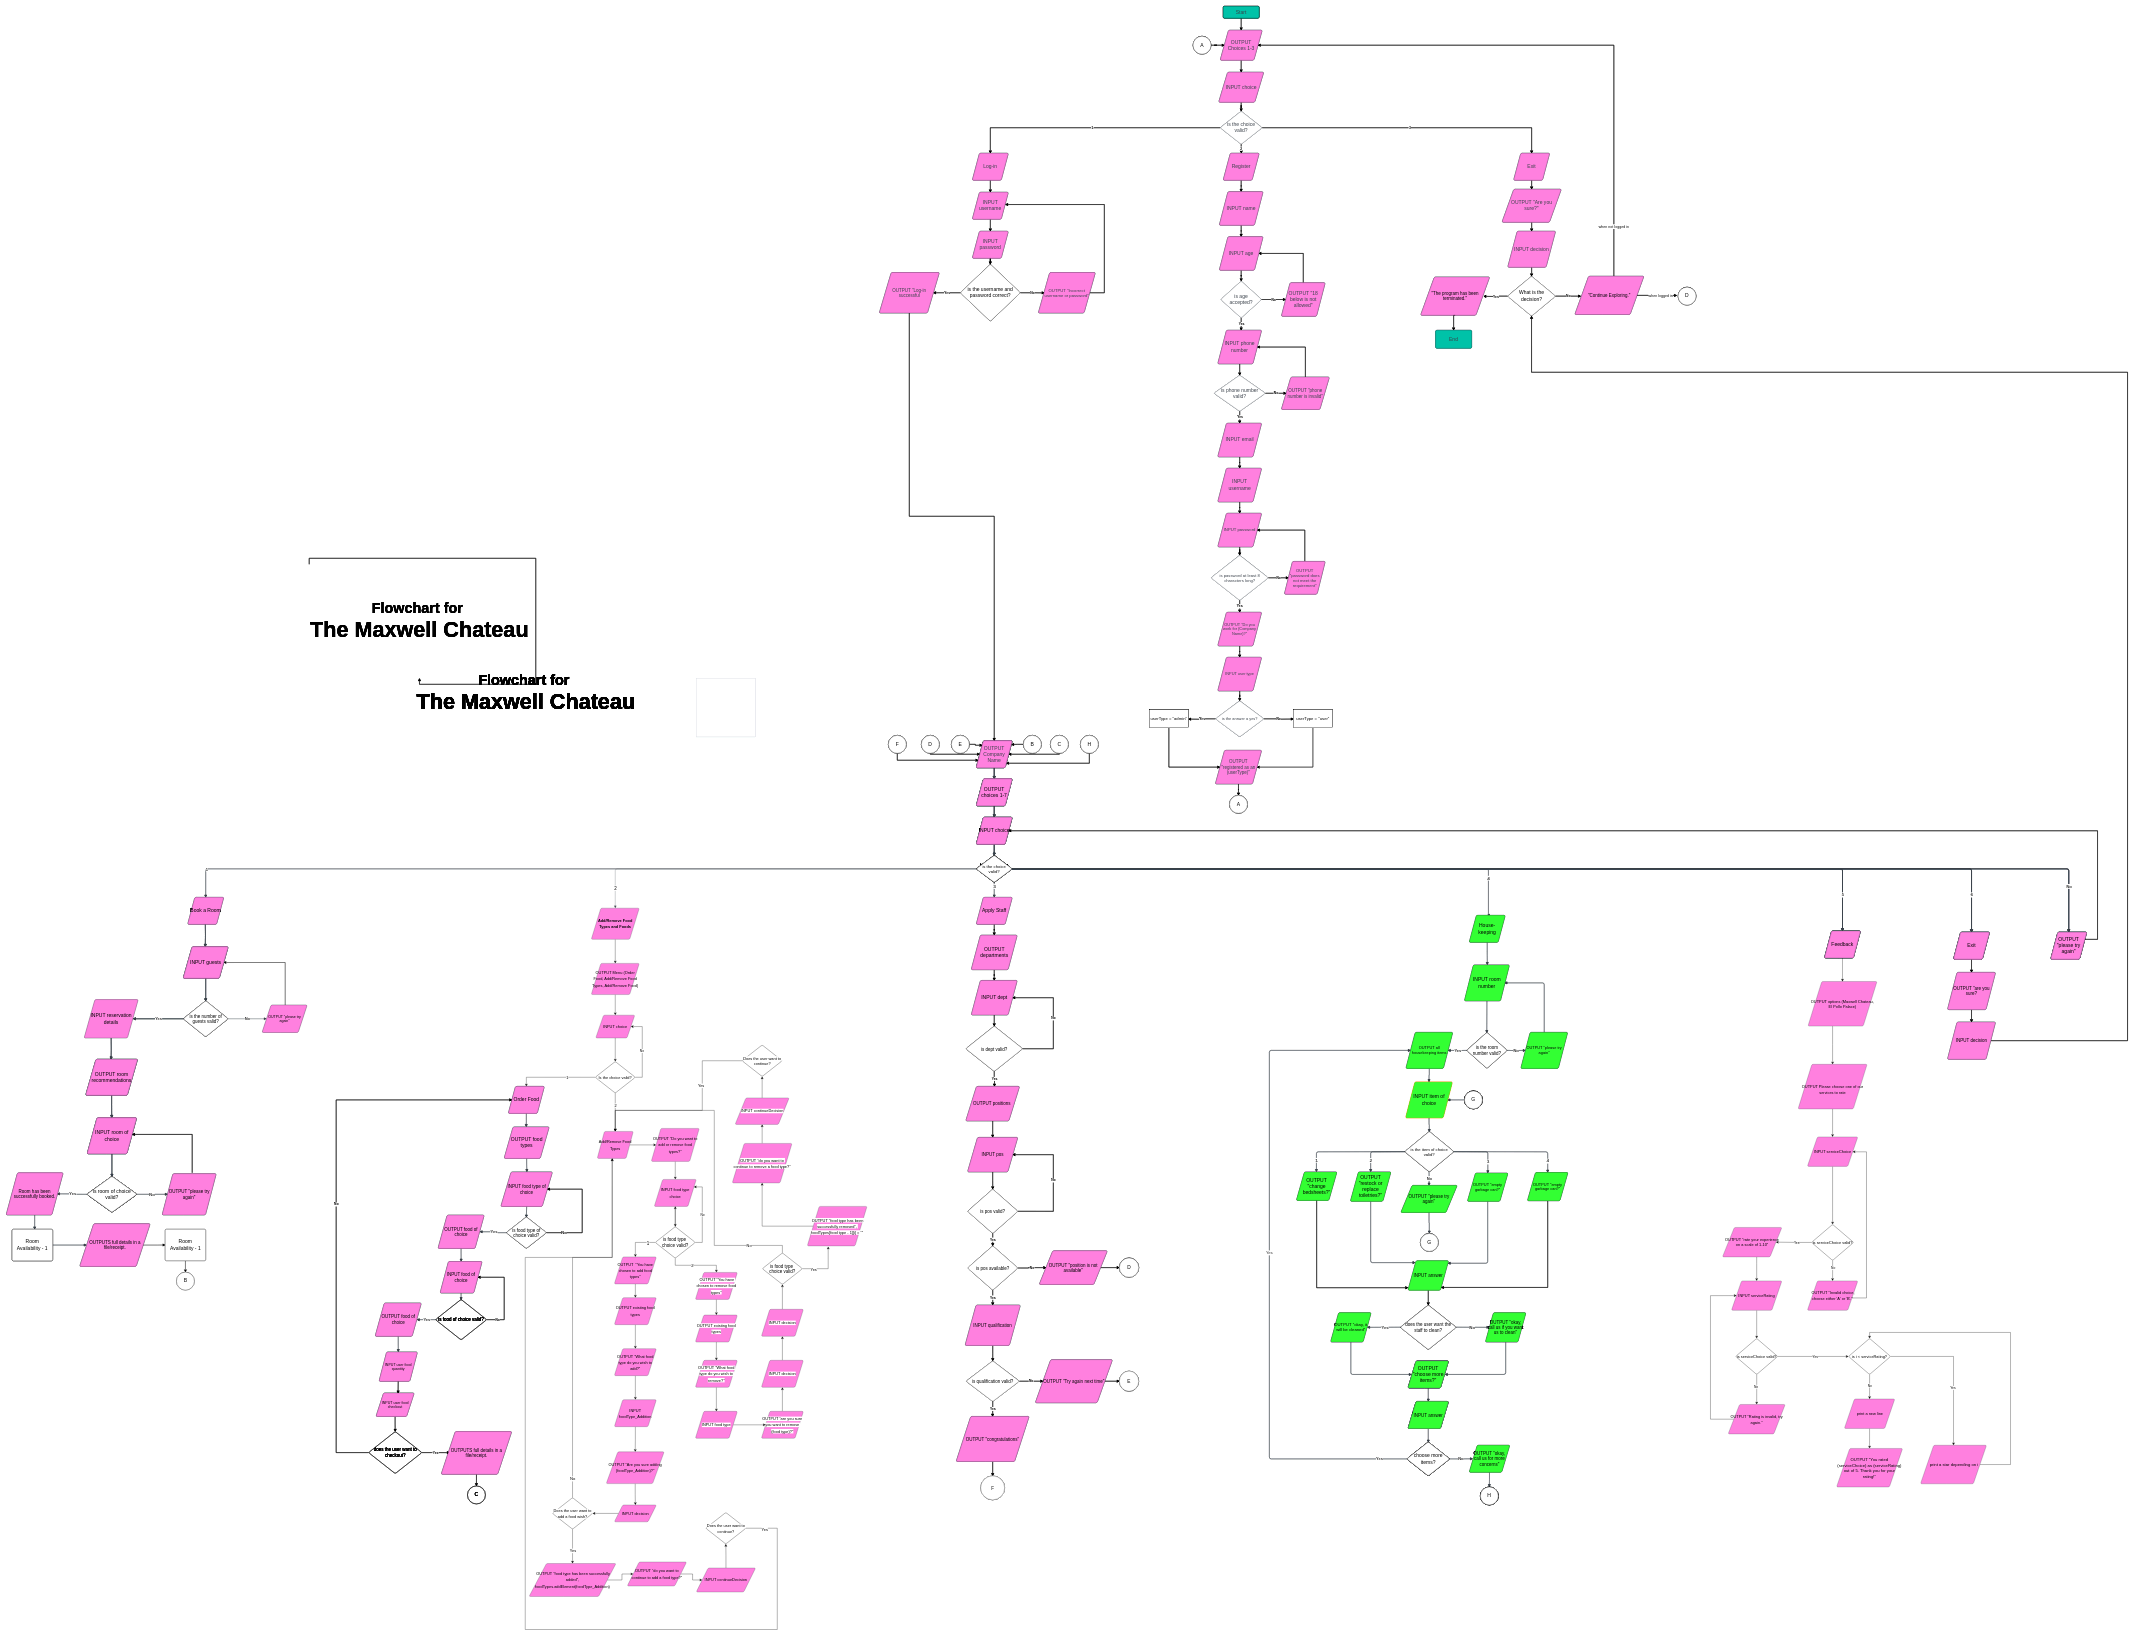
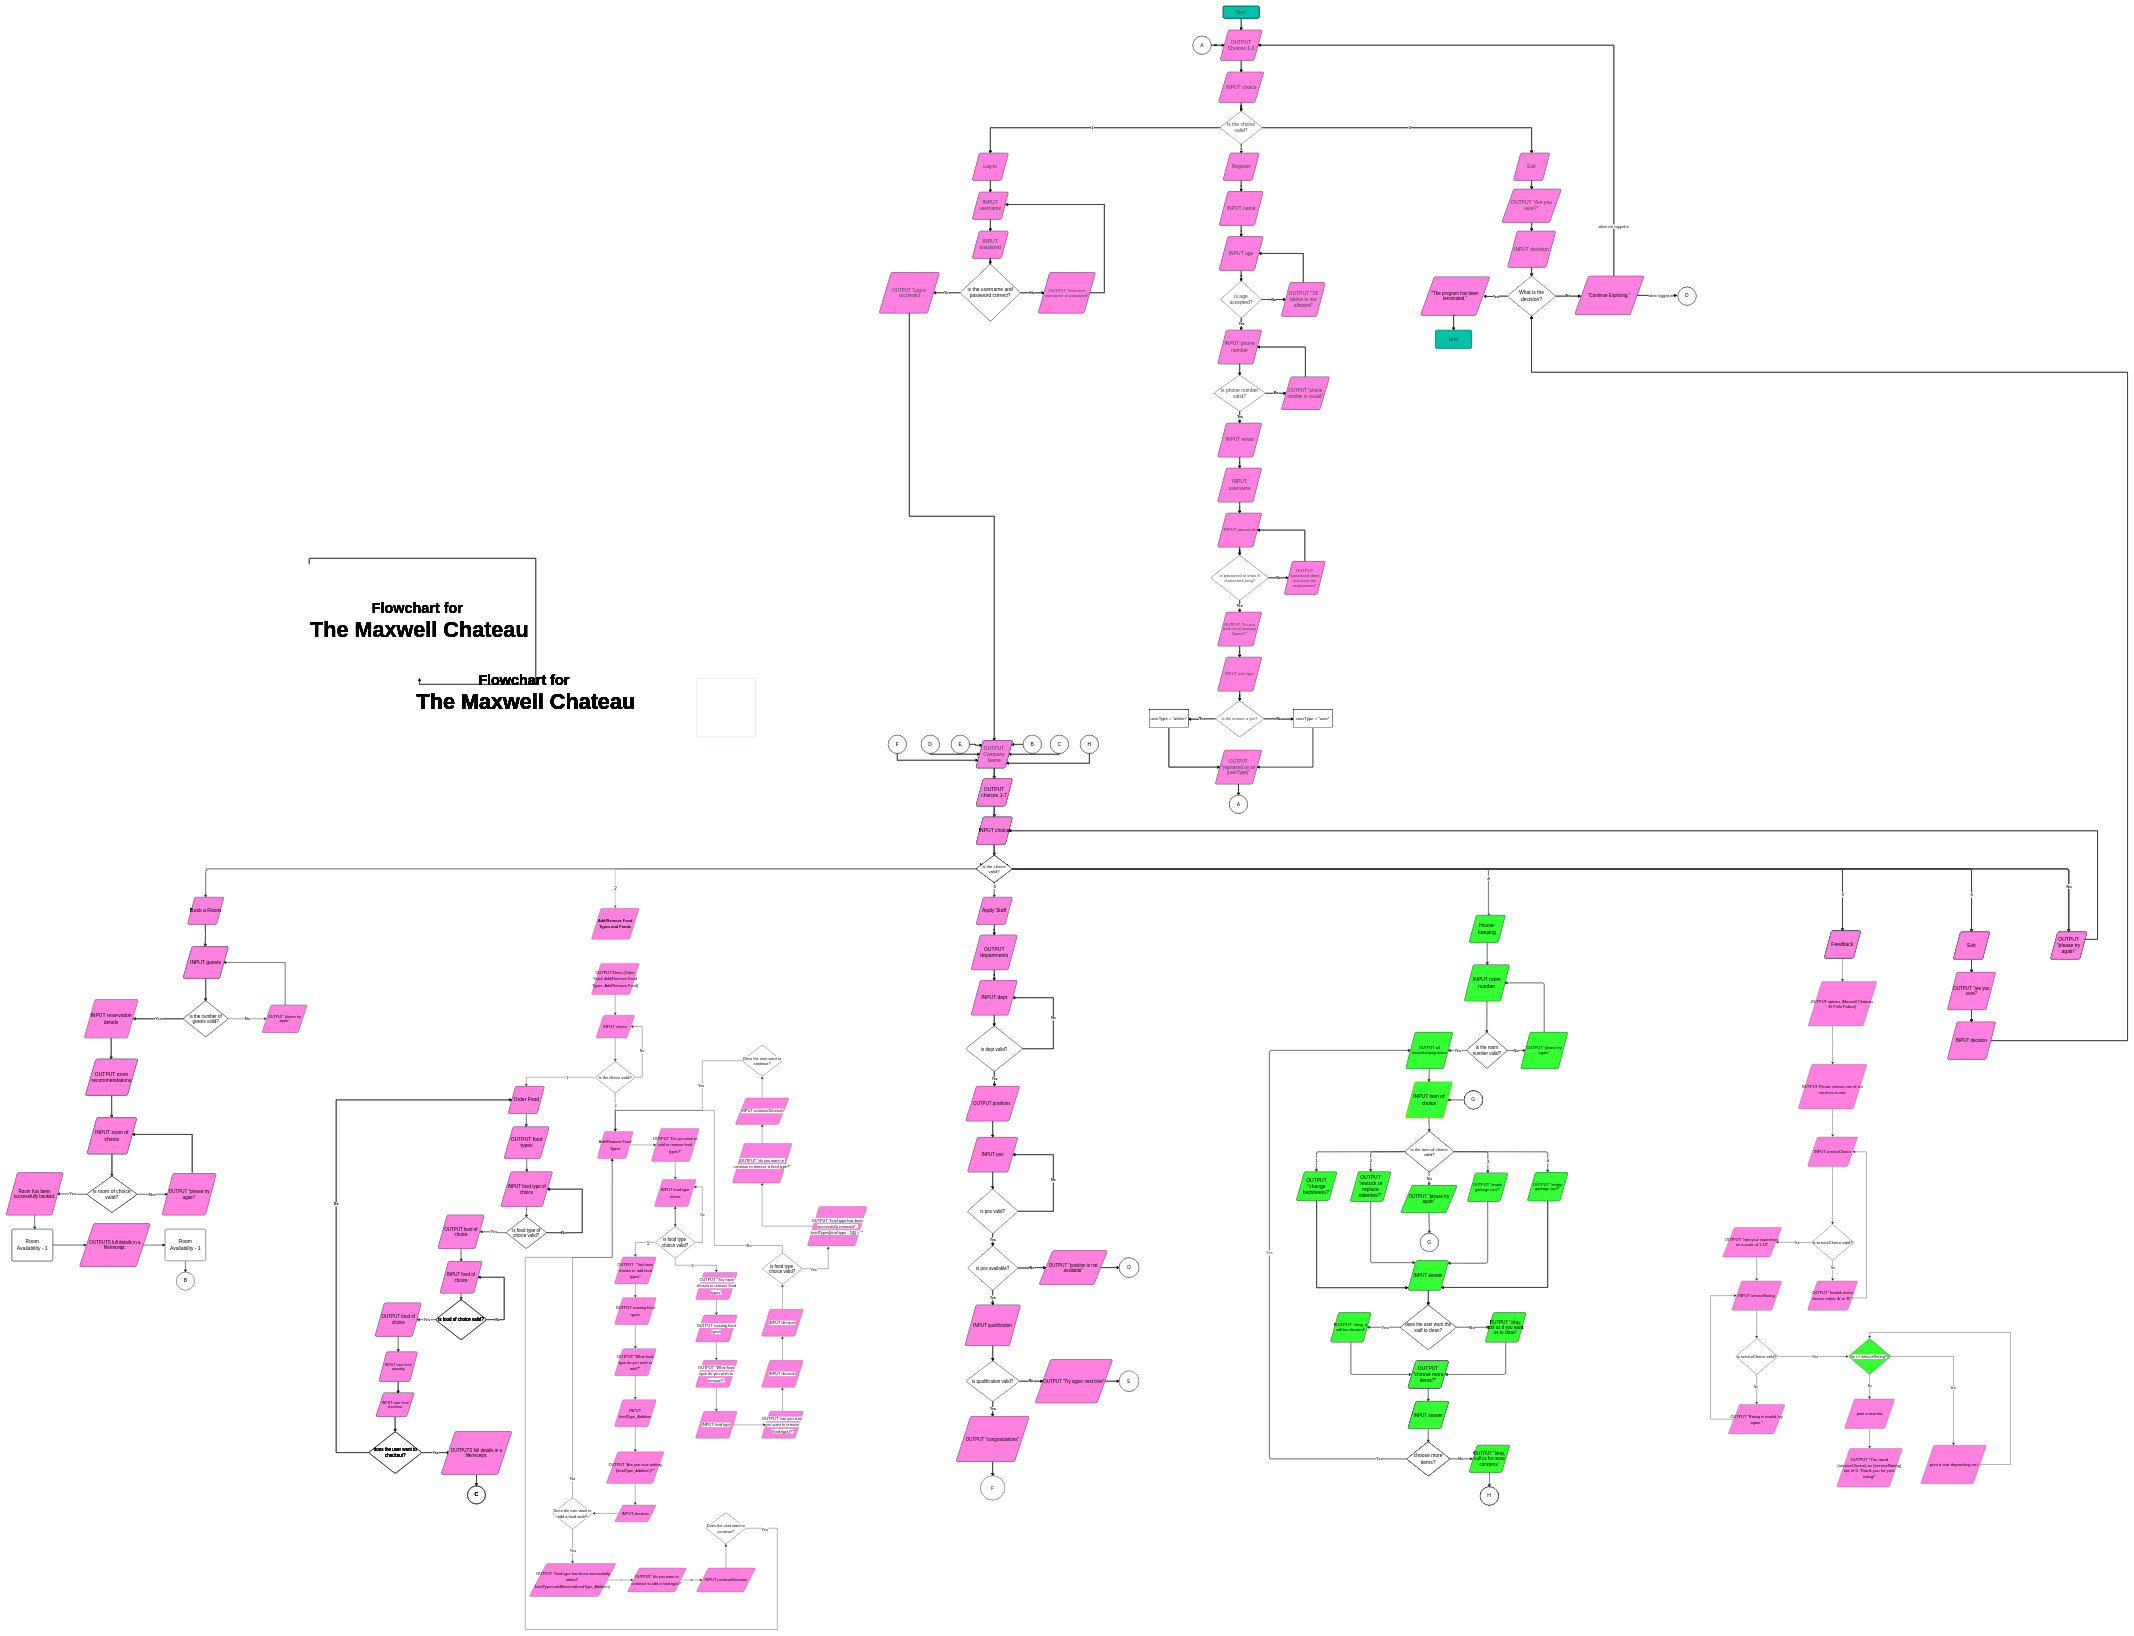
edge "Add/Remove Food Types and Foods" -> "OUTPUT Menu (Order Food, Add/Remove Food Types, Add/Remove Food)": removed
node "is i < serviceRating?": fillcolor #ffffff -> #33ff33
node "OUTPUT “do you want to continue to add a food type?”": moved (657, 1574) -> (657, 1580)
